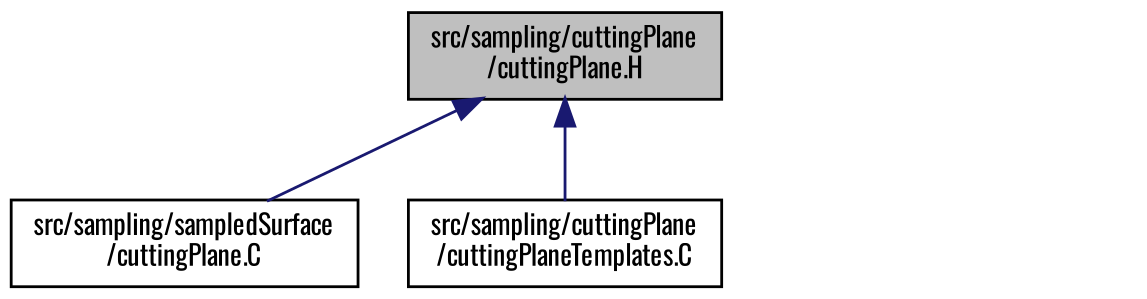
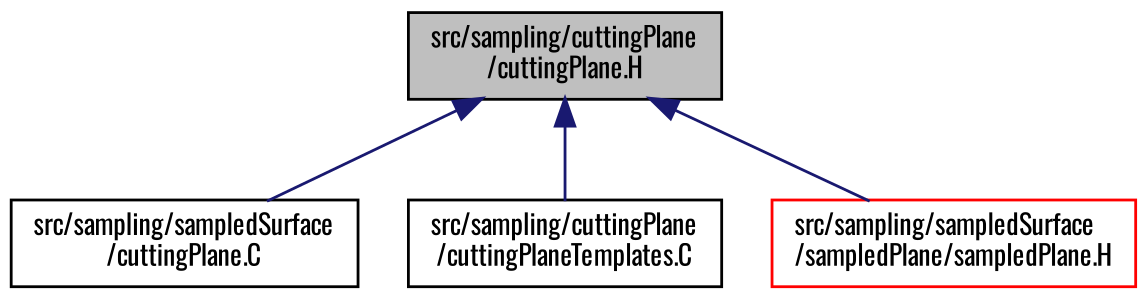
node "src/sampling/sampledSurface /sampledPlane/sampledPlane.H": added
